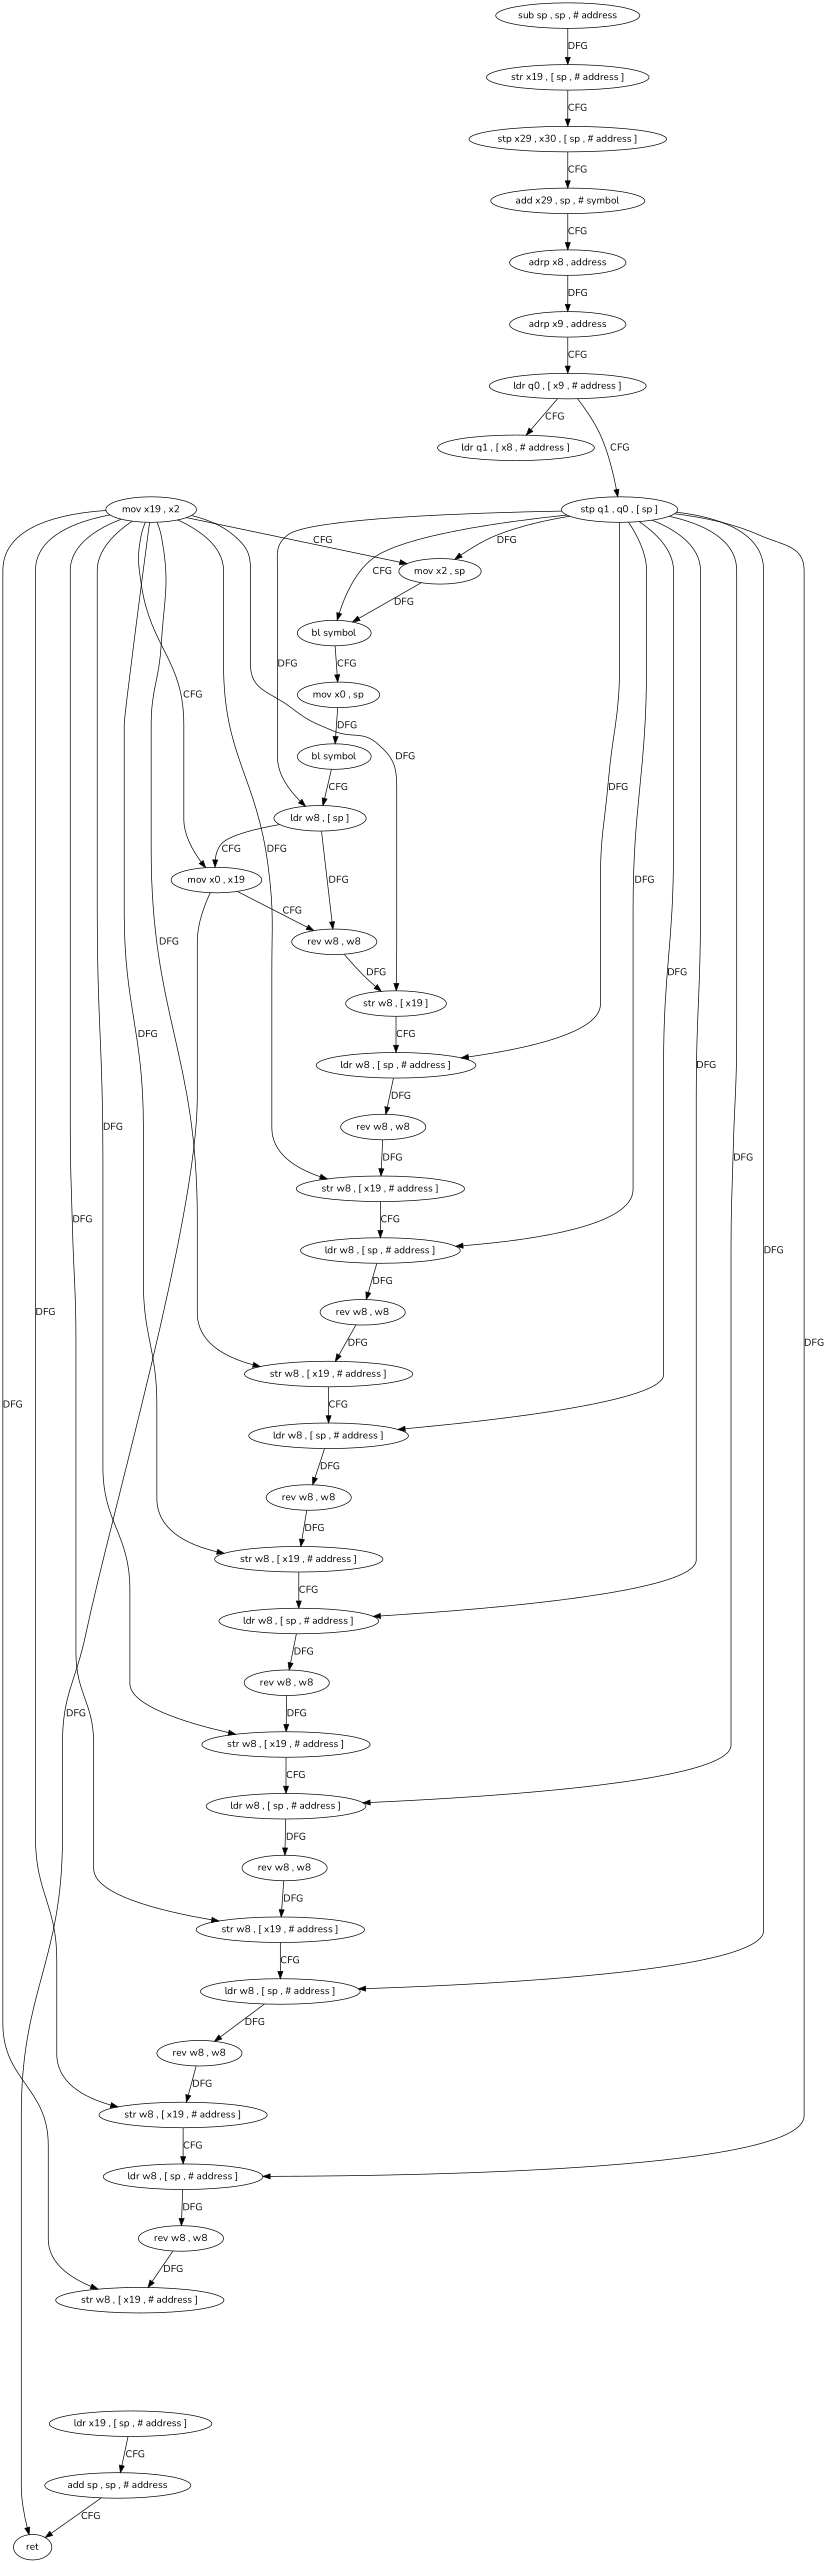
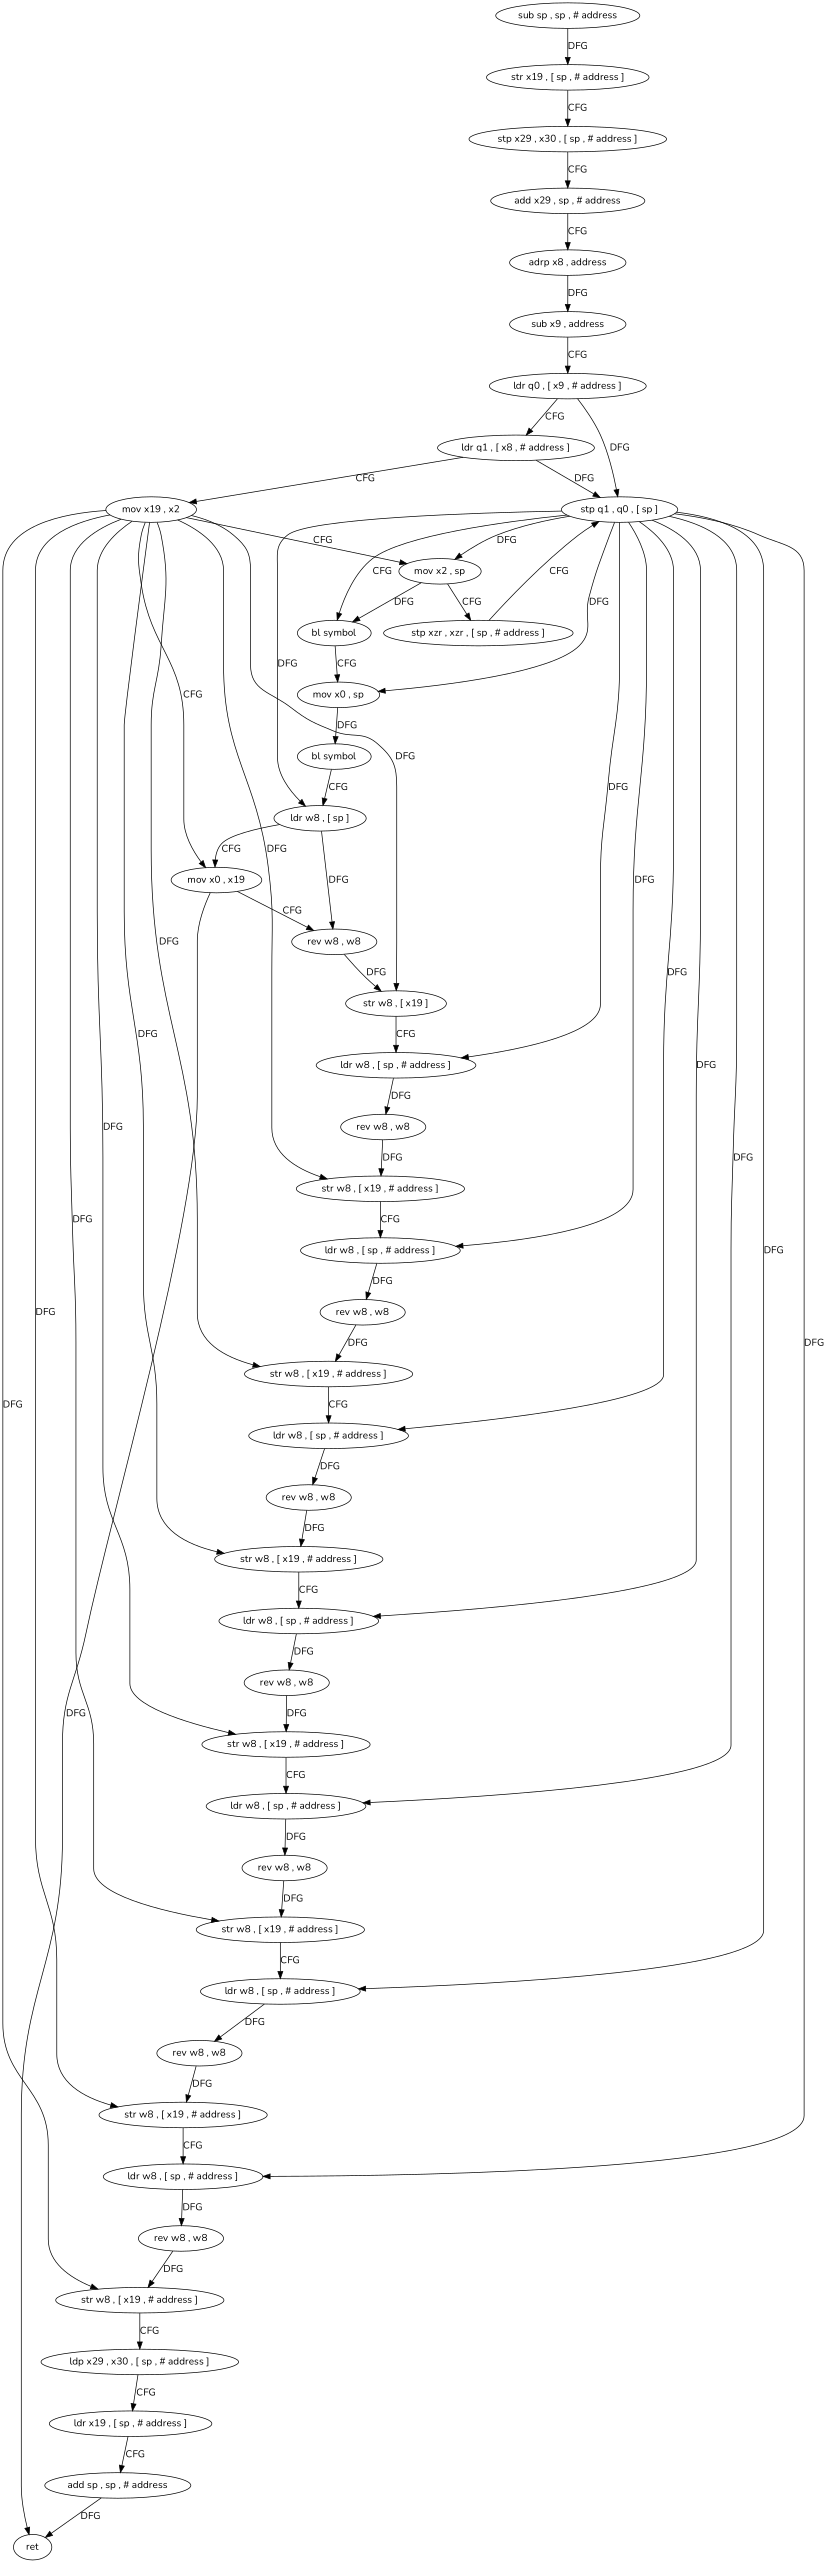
node "add x29 , sp , # symbol": label "add x29 , sp , # symbol" -> "add x29 , sp , # address"
node "adrp x9 , address": label "adrp x9 , address" -> "sub x9 , address"
edge "ldr q0 , [ x9 , # address ]" -> "stp q1 , q0 , [ sp ]": label "CFG" -> "DFG"
edge "ldr q1 , [ x8 , # address ]" -> "stp q1 , q0 , [ sp ]": added, label "DFG"
edge "ldr q1 , [ x8 , # address ]" -> "mov x19 , x2": added, label "CFG"
node "stp xzr , xzr , [ sp , # address ]": added
edge "stp q1 , q0 , [ sp ]" -> "mov x0 , sp": added, label "DFG"
node "ldp x29 , x30 , [ sp , # address ]": added
edge "add sp , sp , # address" -> "ret": label "CFG" -> "DFG"
